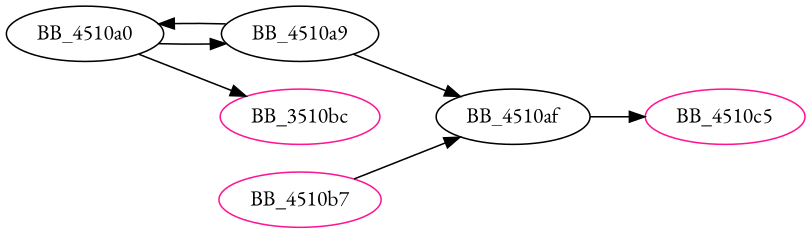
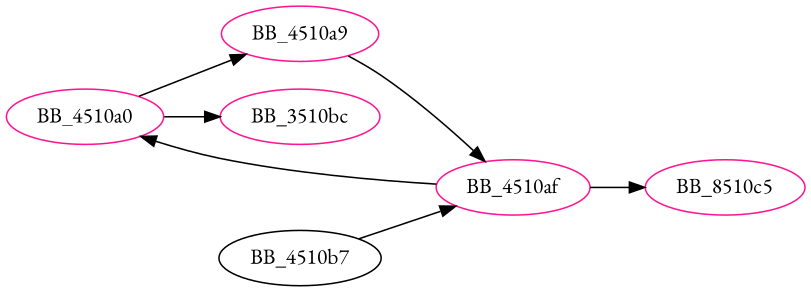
edge "BB_4510a9" -> "BB_4510a0": now "BB_4510af" -> "BB_4510a0"
node "BB_4510a0": color black -> deeppink
node "BB_4510a9": color black -> deeppink
node "BB_4510af": color black -> deeppink
node "BB_4510c5": label "BB_4510c5" -> "BB_8510c5"
node "BB_4510b7": color deeppink -> black
